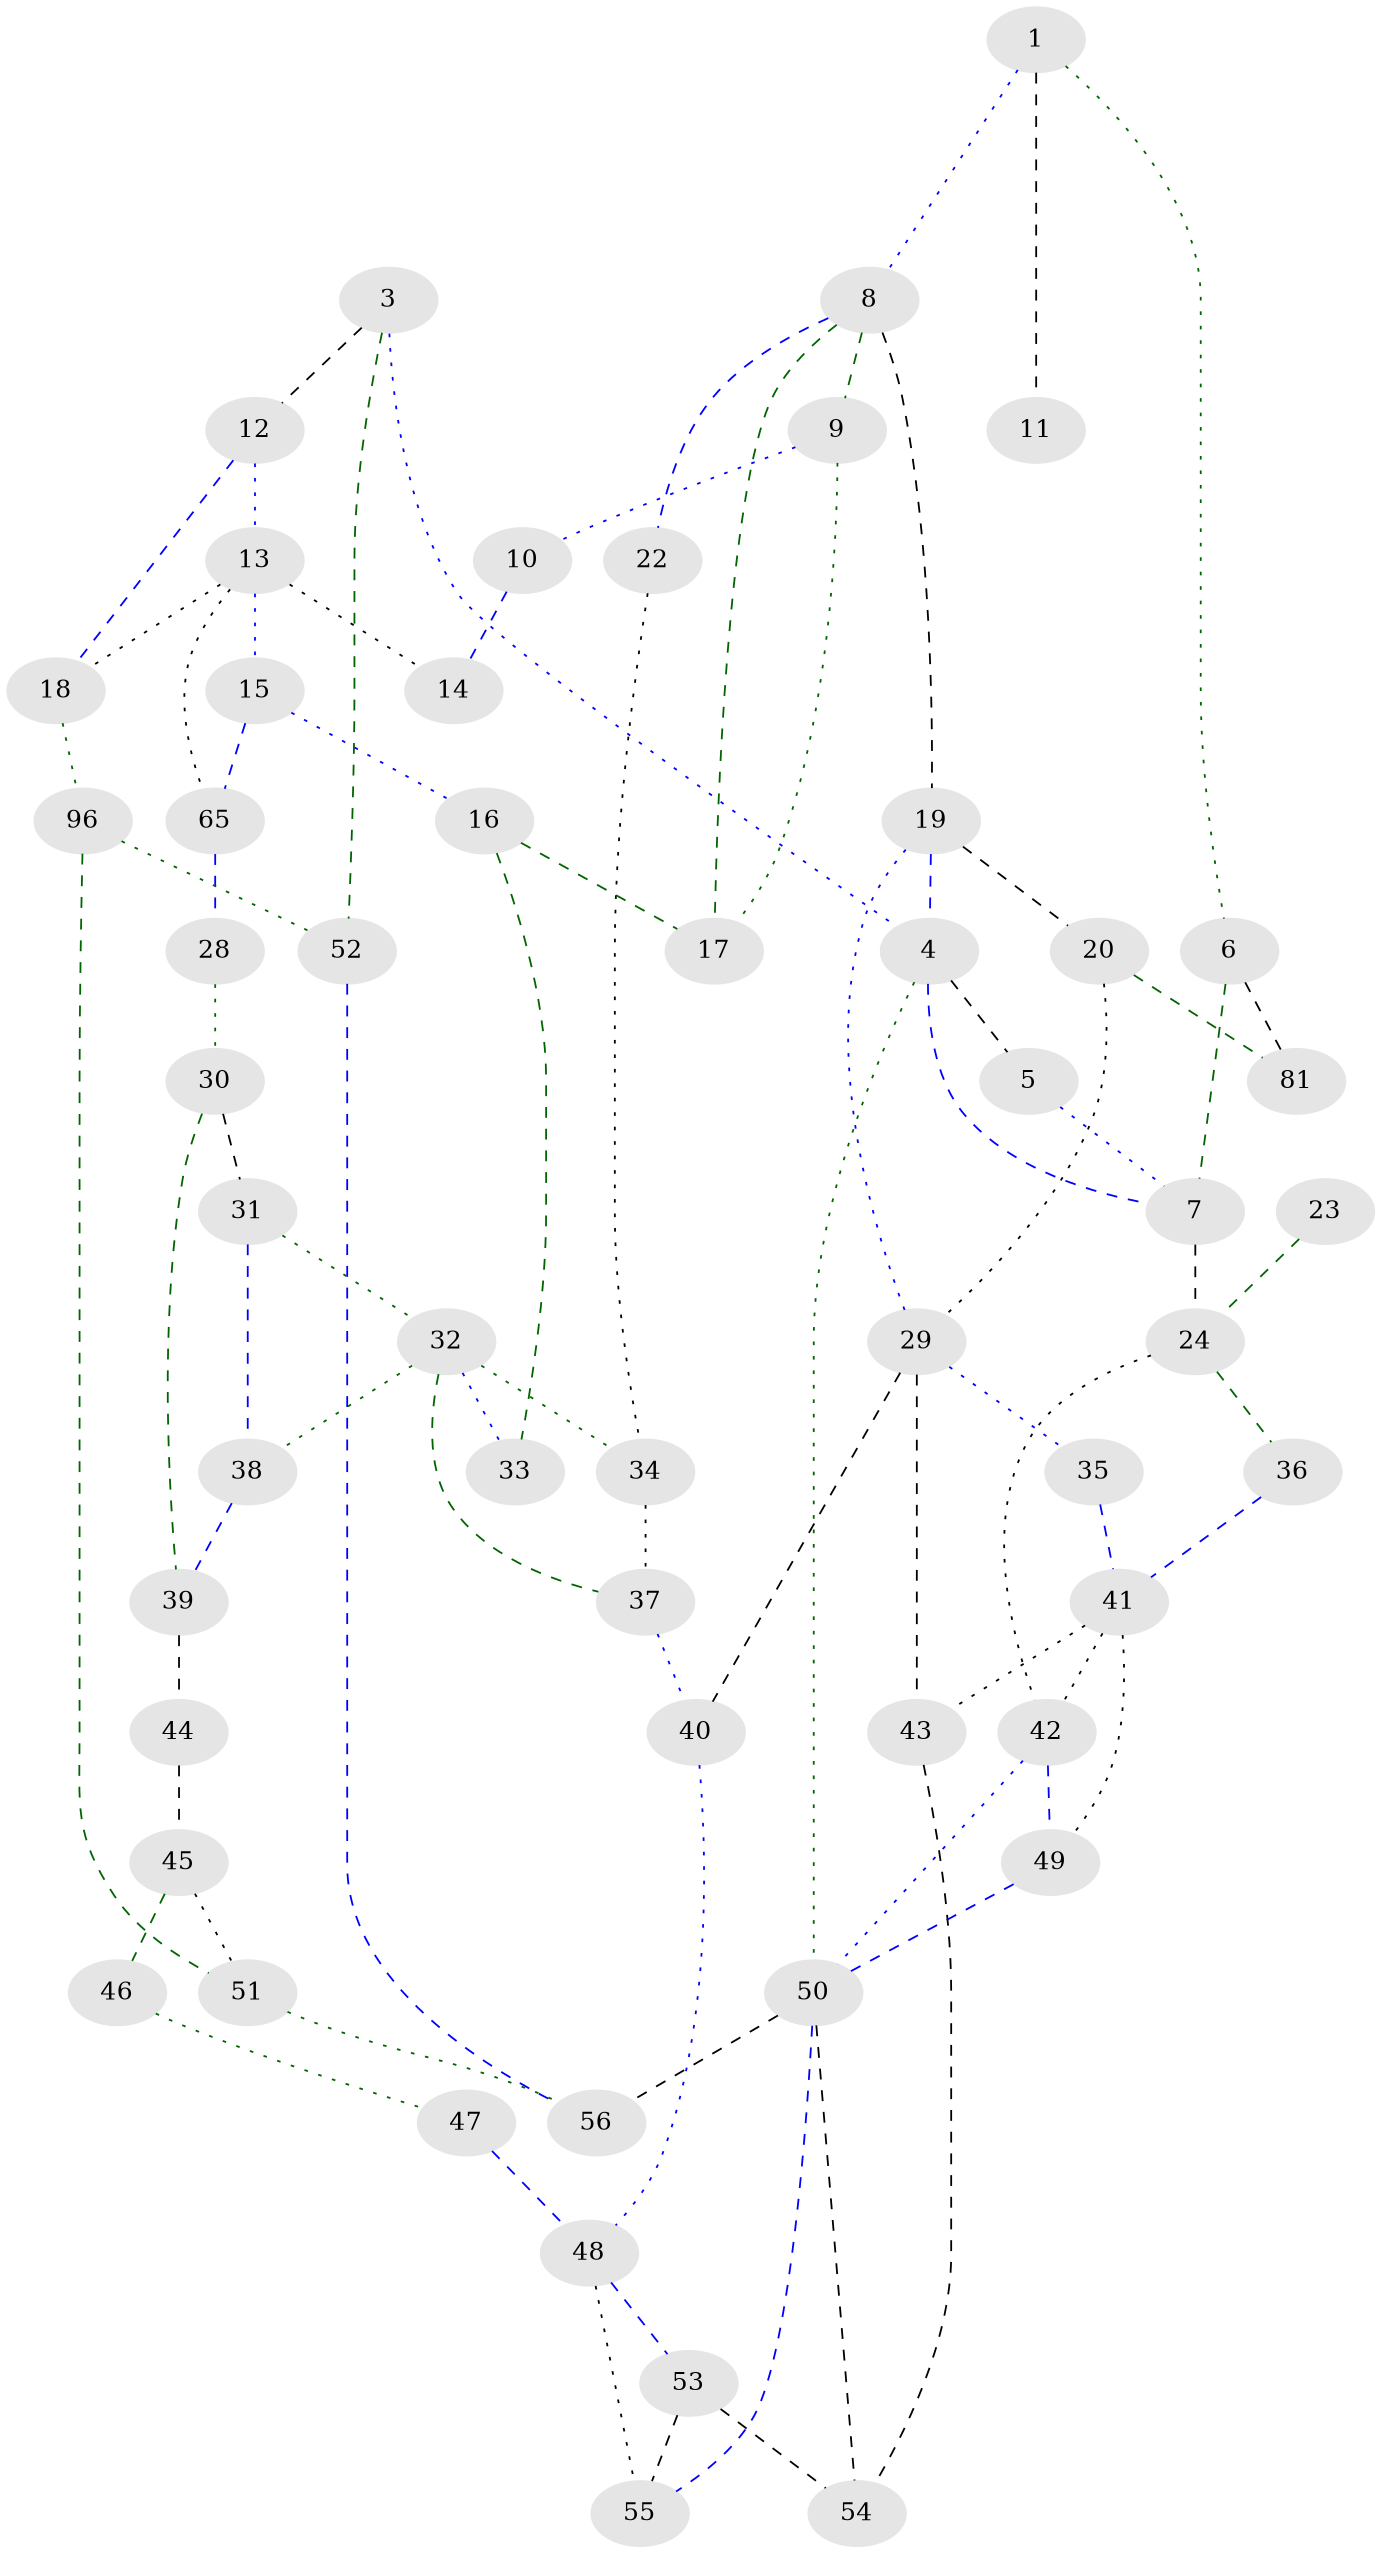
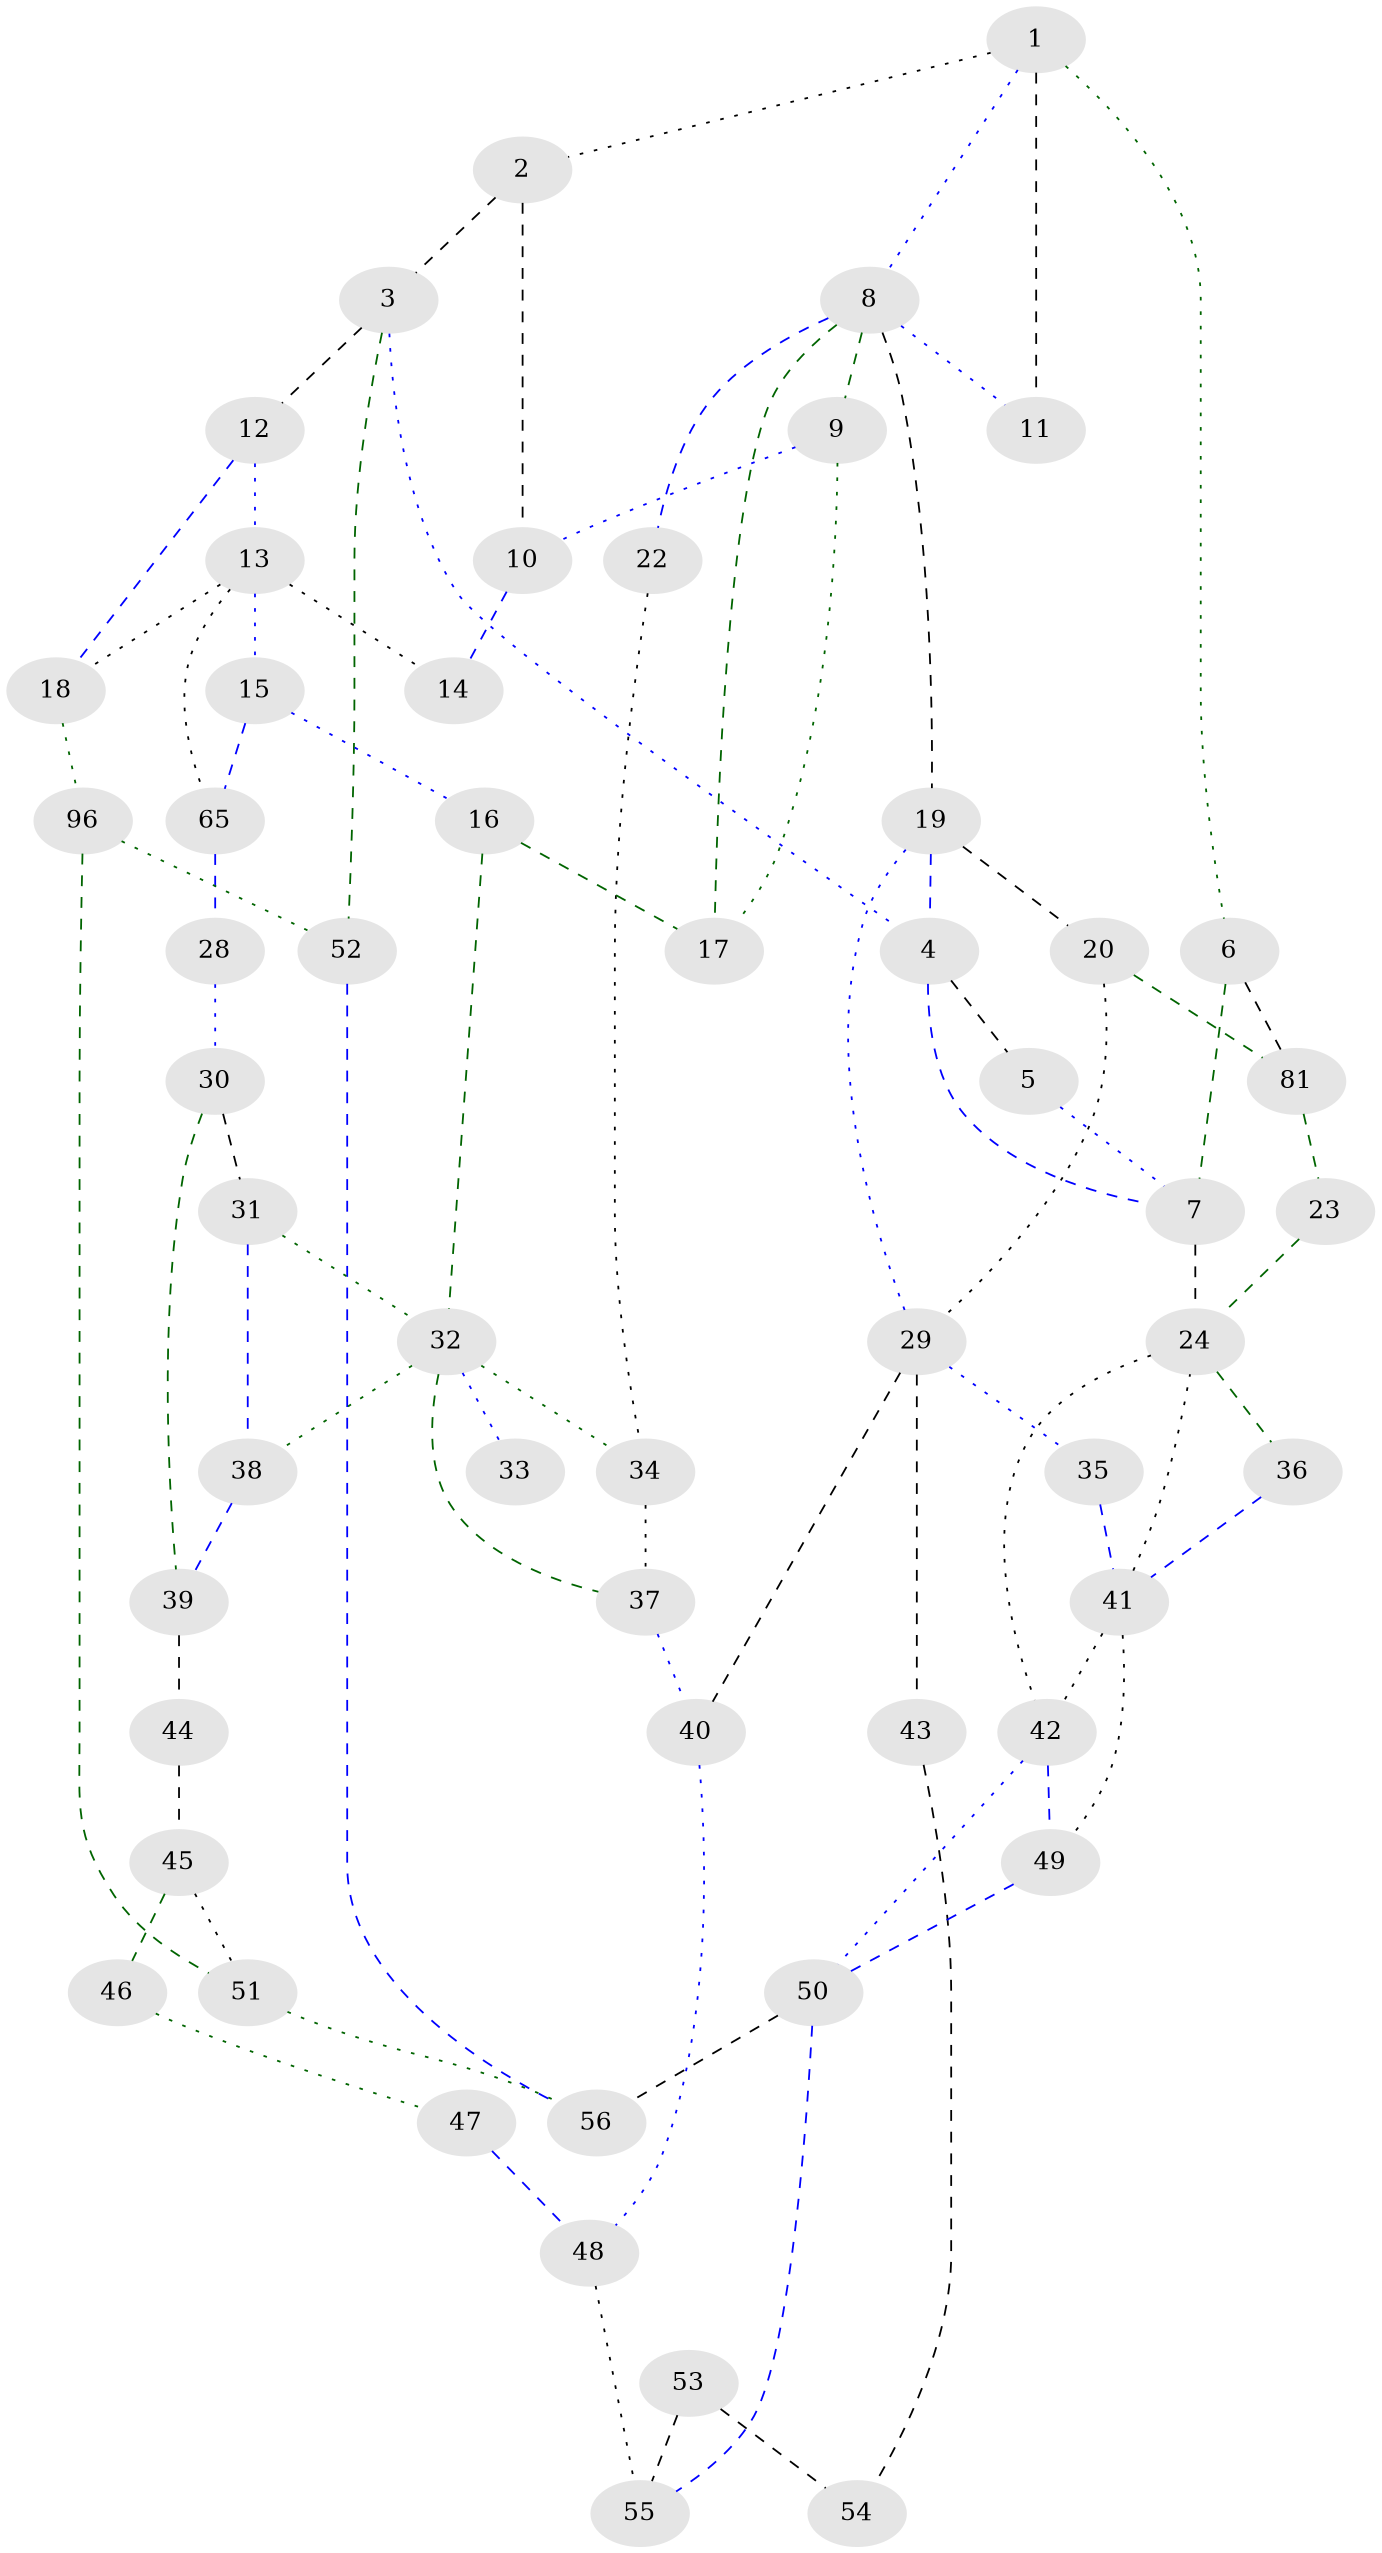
node "2": added
edge "8" -- "11": added
edge "28" -- "30": color darkgreen -> blue
edge "16" -- "33": now "16" -- "32"
edge "81" -- "23": added
edge "4" -- "50": removed
edge "41" -- "43": now "41" -- "24"
edge "50" -- "54": removed
edge "48" -- "53": removed
